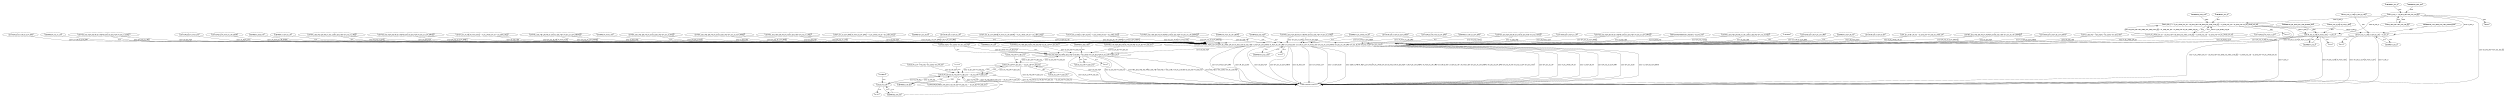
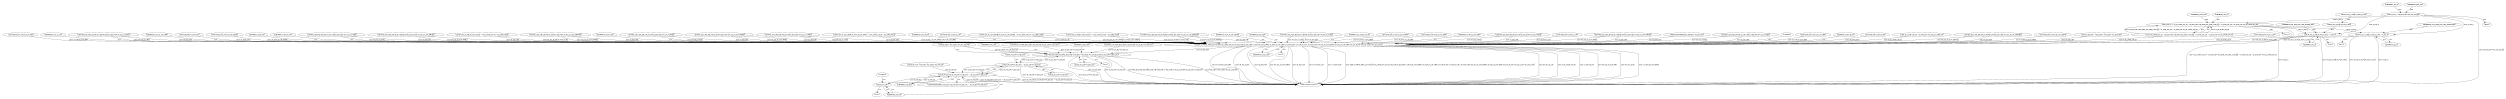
edge "(Call,ai4_poc_lt_curr[u4_num_lt_curr])" -> "(Call,ai4_poc_lt_curr[u4_num_lt_curr] = i4_poc_lt)": now "(Call,ai4_poc_lt_curr[u4_num_lt_curr])" -> "(Call,ai4_poc_lt_foll[u4_num_lt_foll])"
node "(Call,ps_slice_hdr->ai4_poc_lsb_lt[i])": removed
node "(Identifier,ai4_poc_st_curr_after)": added
node "1001286": removed
